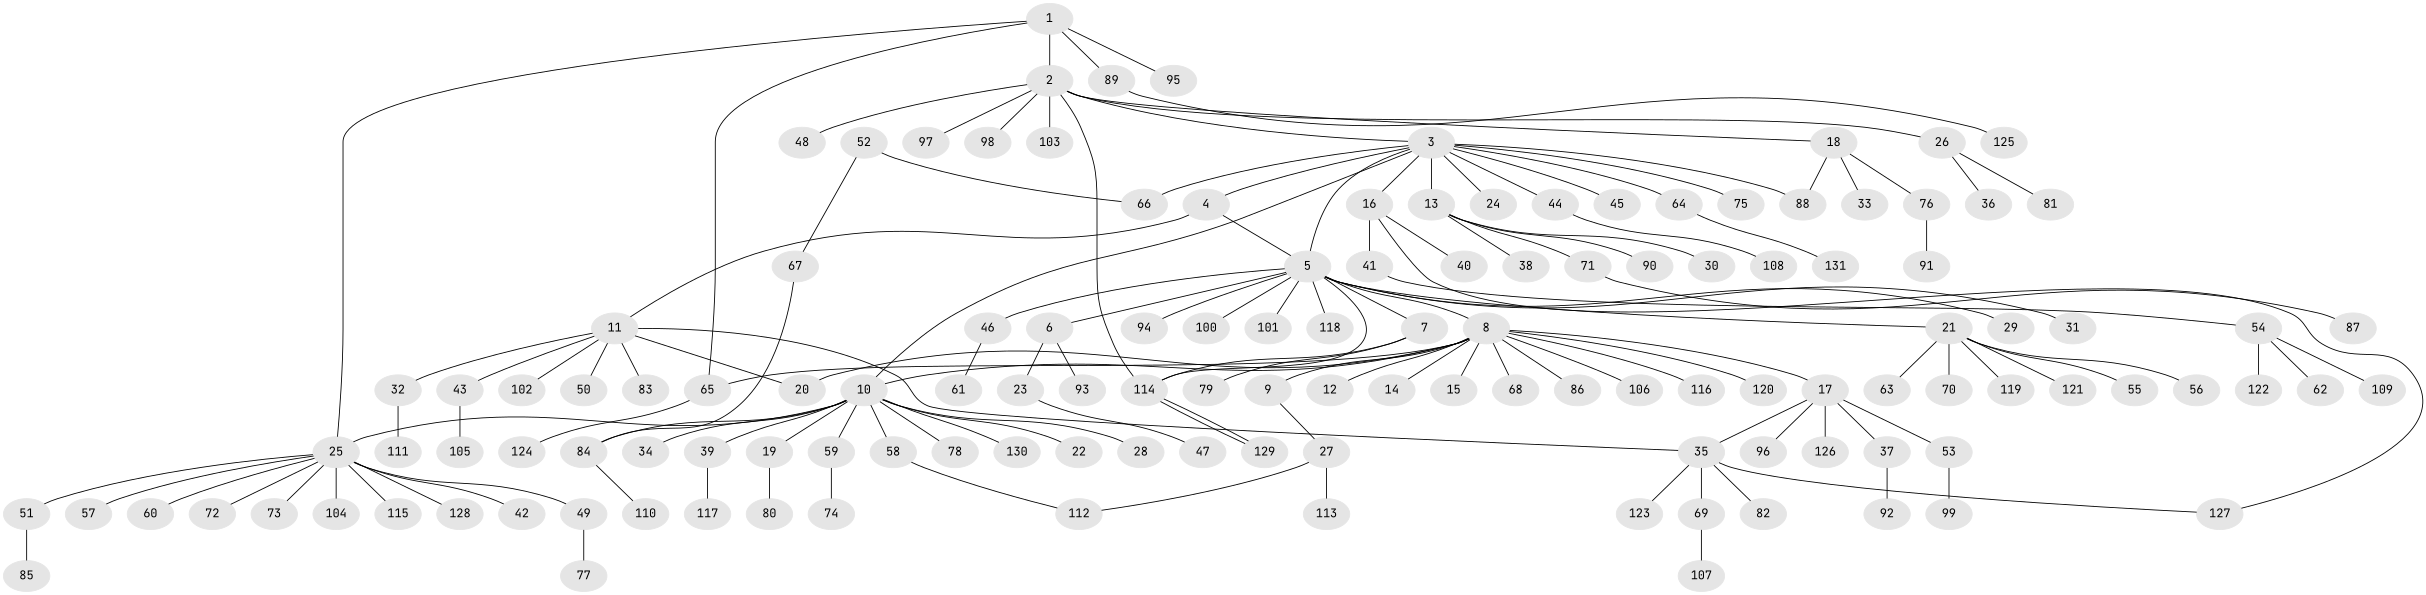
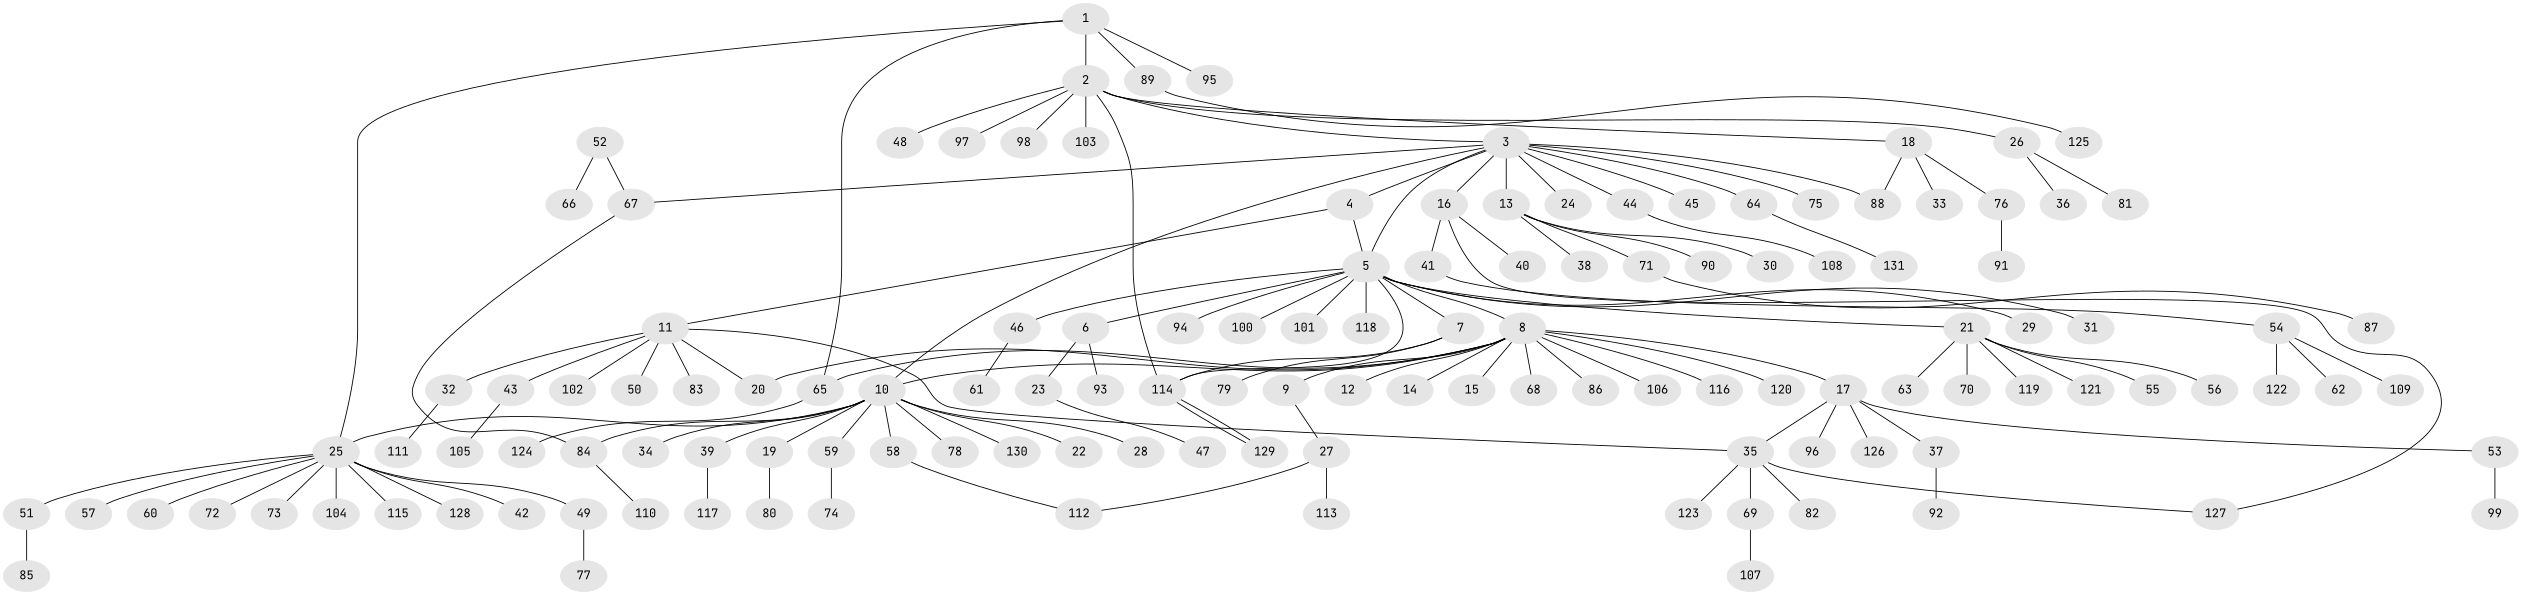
edge "3" -- "66": now "3" -- "67"
